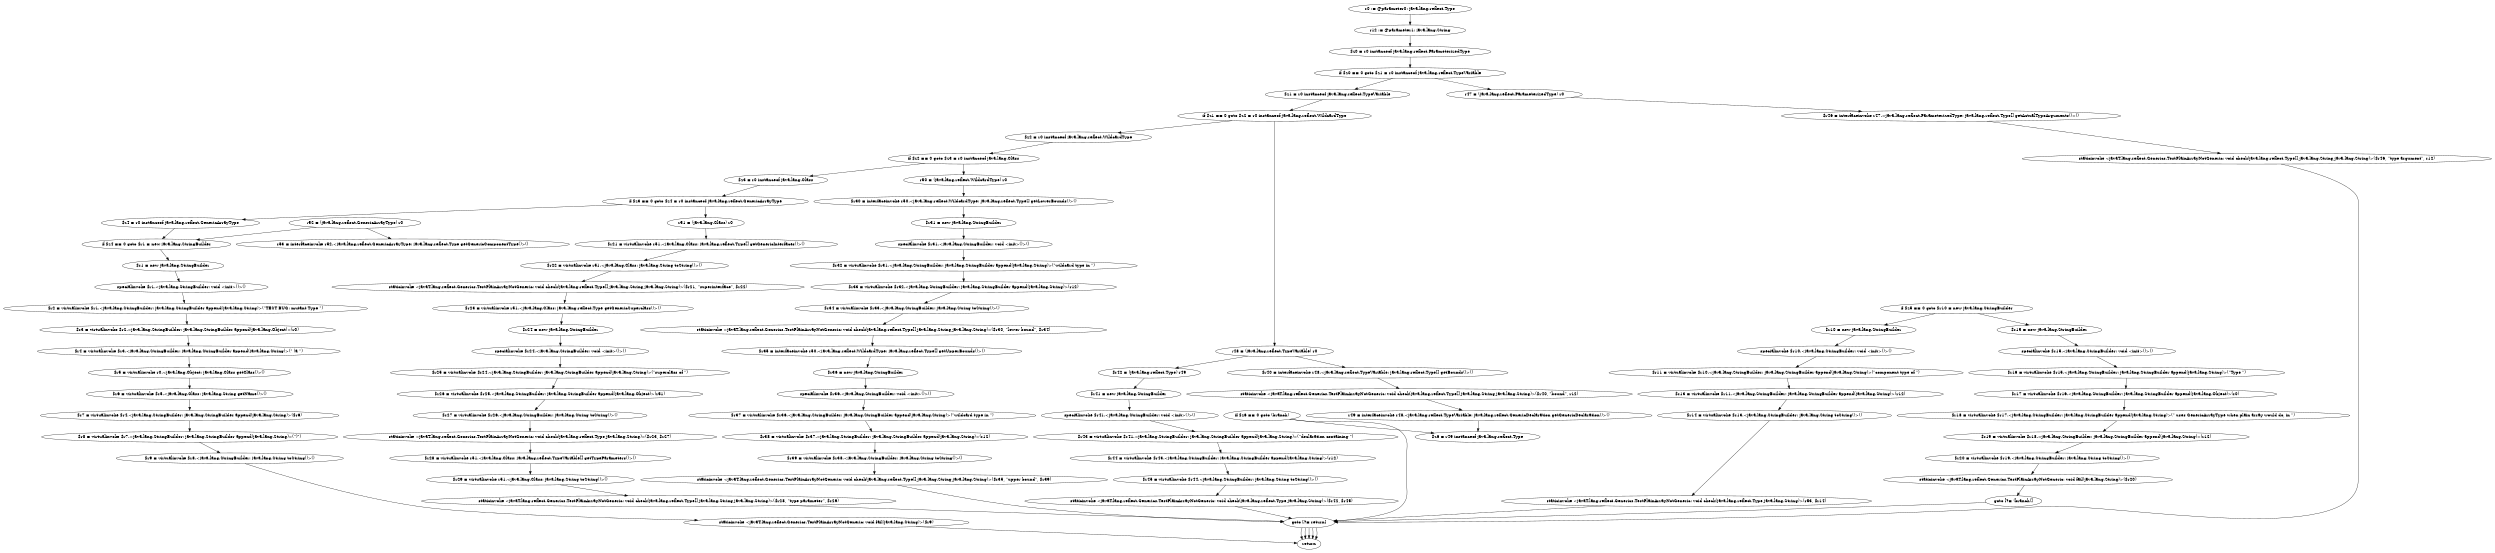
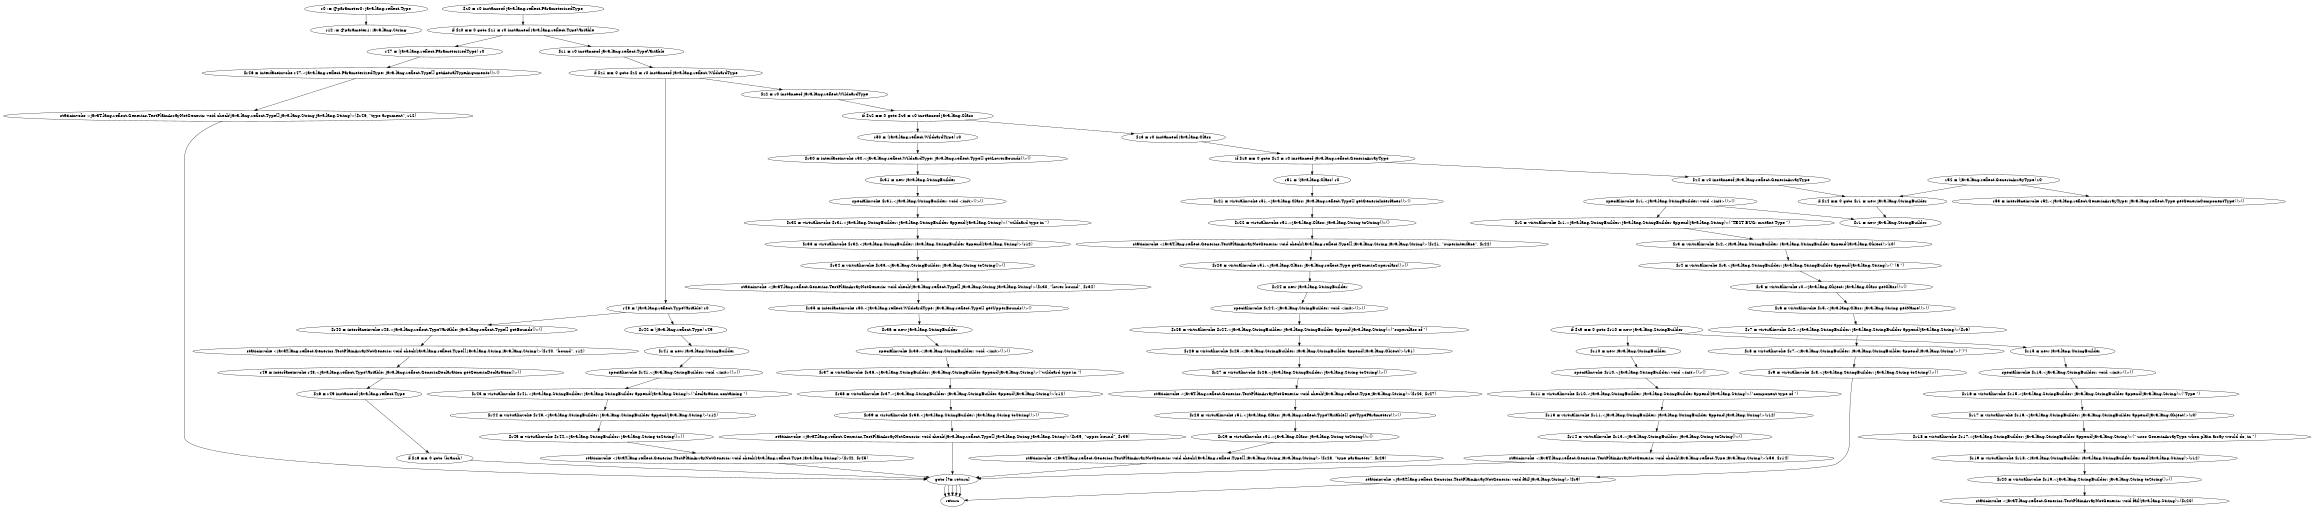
edge "r12 := @parameter1: java.lang.String" -> "$z0 = r0 instanceof java.lang.reflect.ParameterizedType": removed
edge "$r1 = new java.lang.StringBuilder" -> "specialinvoke $r1.<java.lang.StringBuilder: void <init>()>()": reversed
edge "if $z6 == 0 goto (branch)" -> "$z6 = r49 instanceof java.lang.reflect.Type": reversed
node "goto [?= (branch)]": removed
